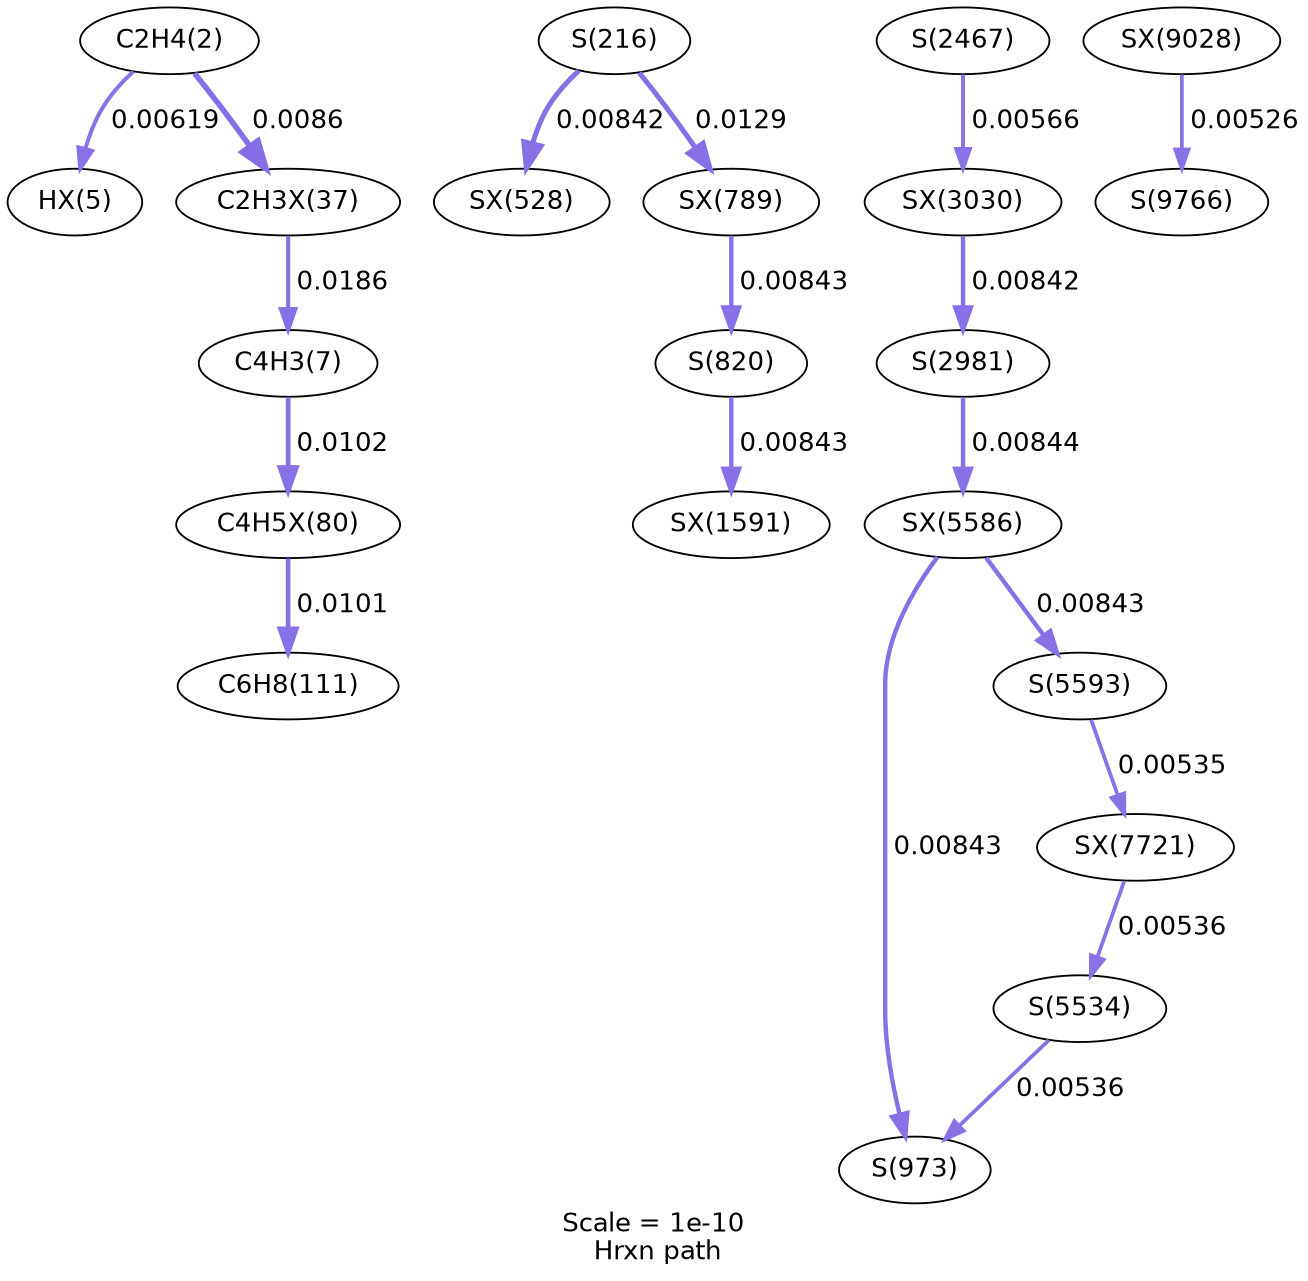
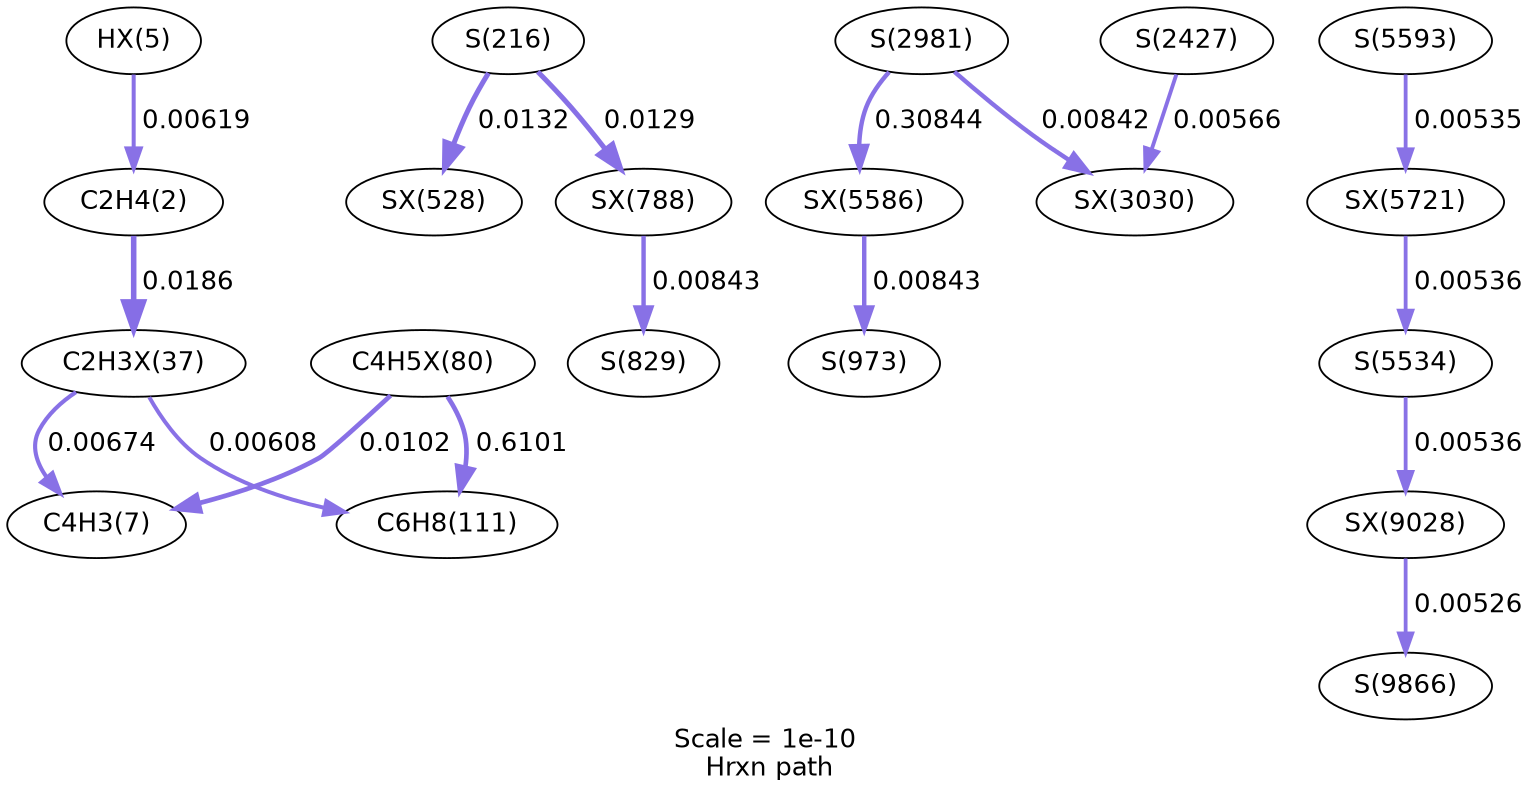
node "S(2467)": label "S(2467)" -> "S(2427)"
edge "C2H4(2)" -> "HX(5)": reversed
edge "C2H4(2)" -> "C2H3X(37)": label " 0.0086" -> " 0.0186"
edge "S(216)" -> "SX(528)": label " 0.00842" -> " 0.0132"
node "SX(789)": label "SX(789)" -> "SX(788)"
node "S(9766)": label "S(9766)" -> "S(9866)"
edge "SX(3030)" -> "S(2981)": reversed
edge "C2H3X(37)" -> "C4H3(7)": label " 0.0186" -> " 0.00674"
node "S(820)": label "S(820)" -> "S(829)"
edge "C4H3(7)" -> "C4H5X(80)": reversed
edge "S(2981)" -> "SX(5586)": label " 0.00844" -> " 0.30844"
edge "C2H3X(37)" -> "C6H8(111)": added, label "0.00608"
node "SX(1591)": removed
edge "SX(5586)" -> "S(5593)": removed, label "0.00843"
edge "C4H5X(80)" -> "C6H8(111)": label " 0.0101" -> " 0.6101"
node "SX(7721)": label "SX(7721)" -> "SX(5721)"
edge "S(5534)" -> "S(973)": now "S(5534)" -> "SX(9028)"
